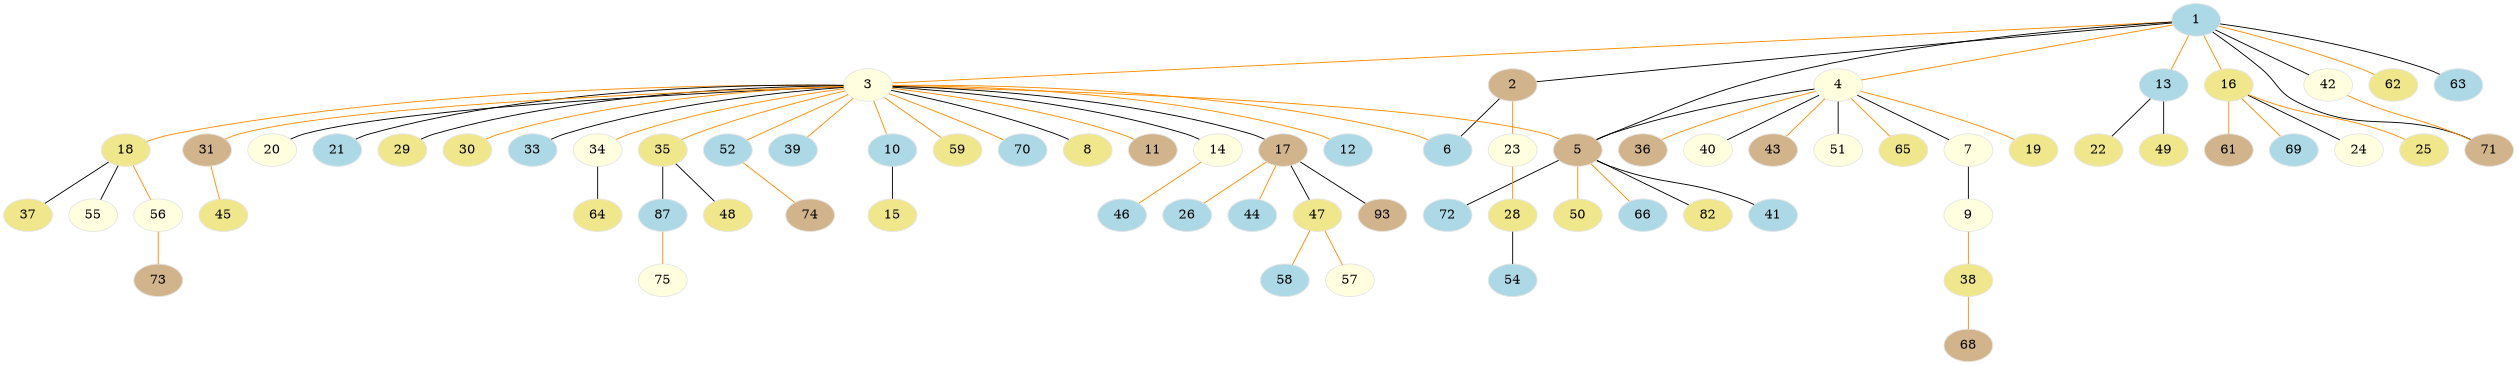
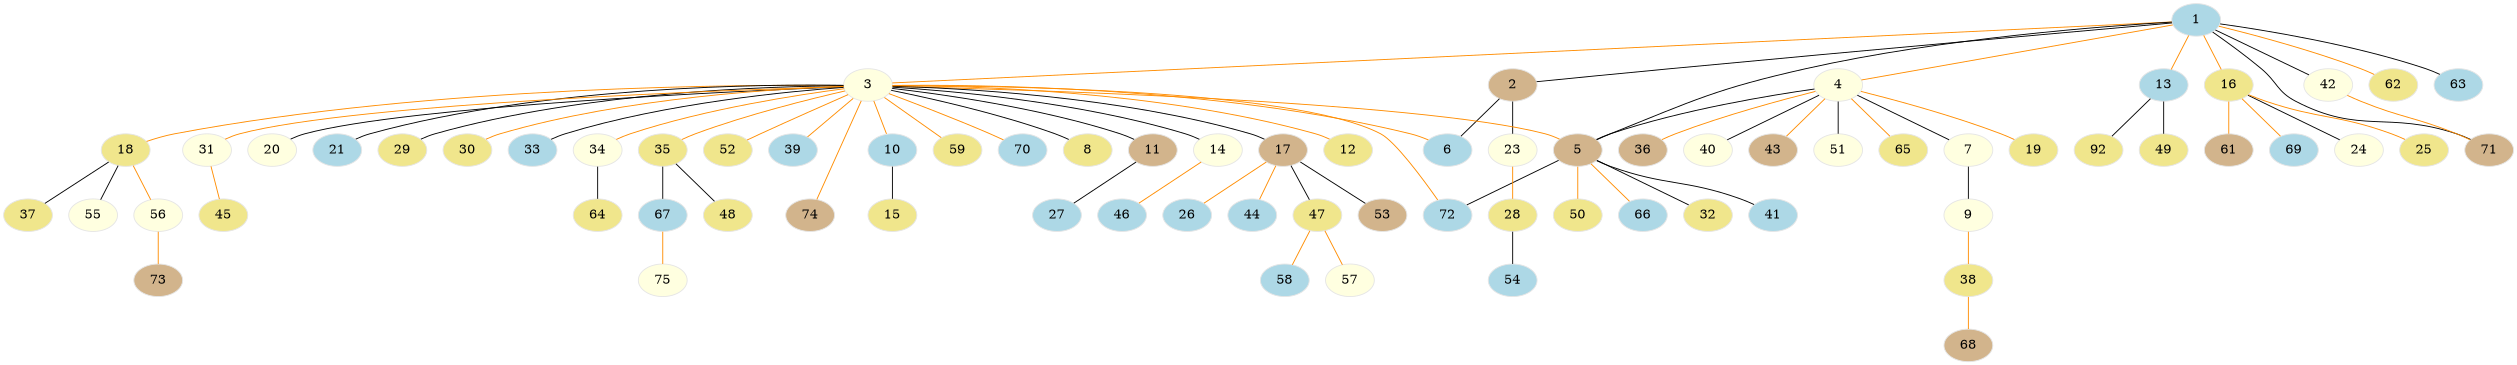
edge "3" -- "72": added
edge "3" -- "11": color darkorange -> black
edge "2" -- "23": color darkorange -> black
node "31": fillcolor tan -> lightyellow
node "52": fillcolor lightblue -> khaki
node "12": fillcolor lightblue -> khaki
node "22": label "22" -> "92"
edge "52" -- "74": now "3" -- "74"
node "87": label "87" -> "67"
node "27": added
node "93": label "93" -> "53"
node "82": label "82" -> "32"
